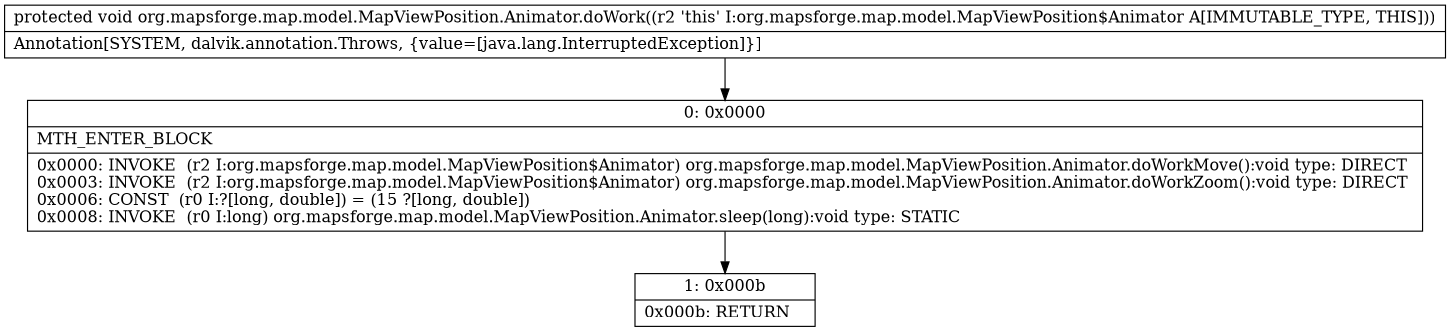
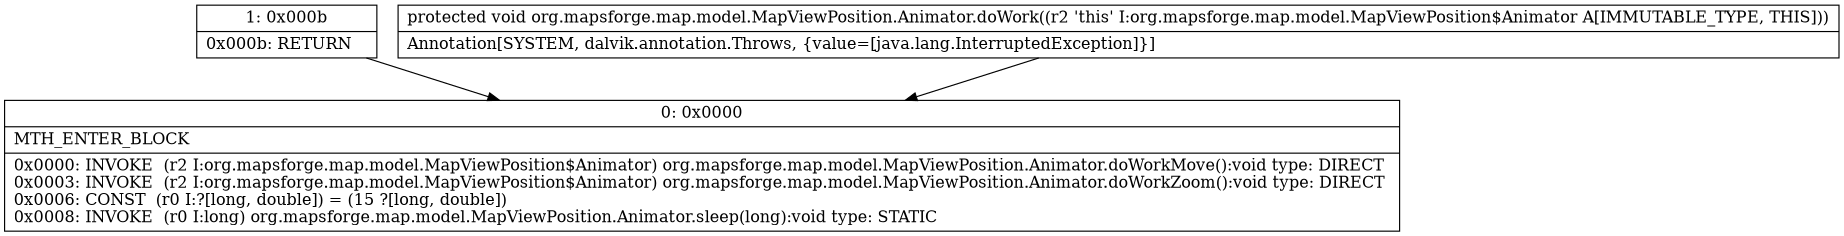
edge "0: 0x0000" -> "1: 0x000b": reversed
